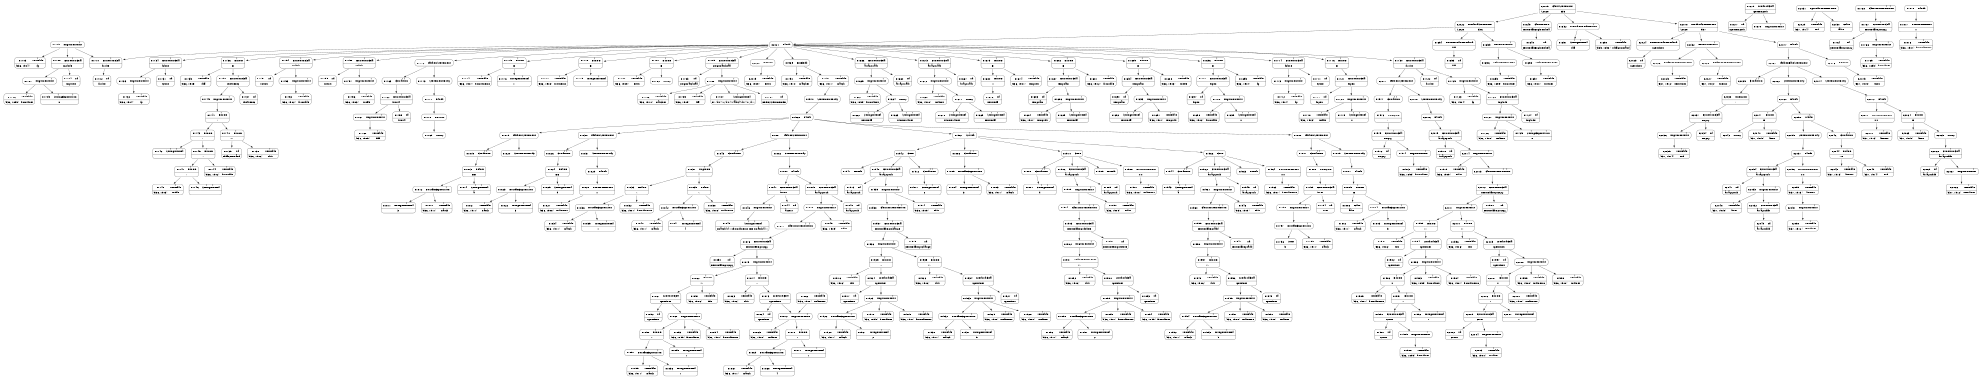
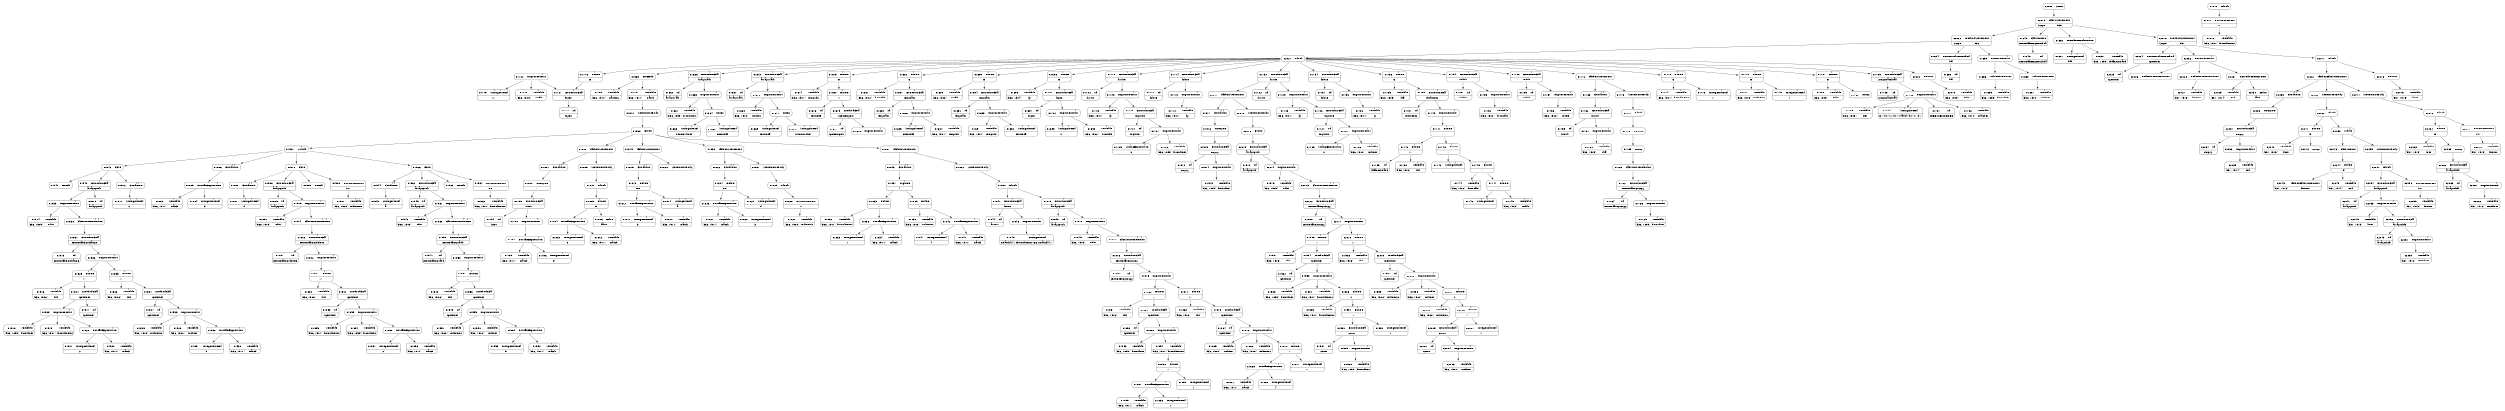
node "82080": added
edge "81709" -> "81710": reversed
edge "82032" -> "82031": added
node "82025": removed
edge "81721" -> "81720": reversed
edge "81680" -> "81679": added
node "82046": text "Condition" -> "ClassName"
edge "81769" -> "81768": added
node "82043": text "Variable" -> "IfThenElseStatement"
edge "82055" -> "82051": now "82052" -> "82051"
node "81796": text "Start" -> "IntegerLiteral"
node "81901": text "ValueParameter" -> "BinOP"
edge "81866" -> "81872": reversed
edge "81860" -> "81858": now "81854" -> "81858"
